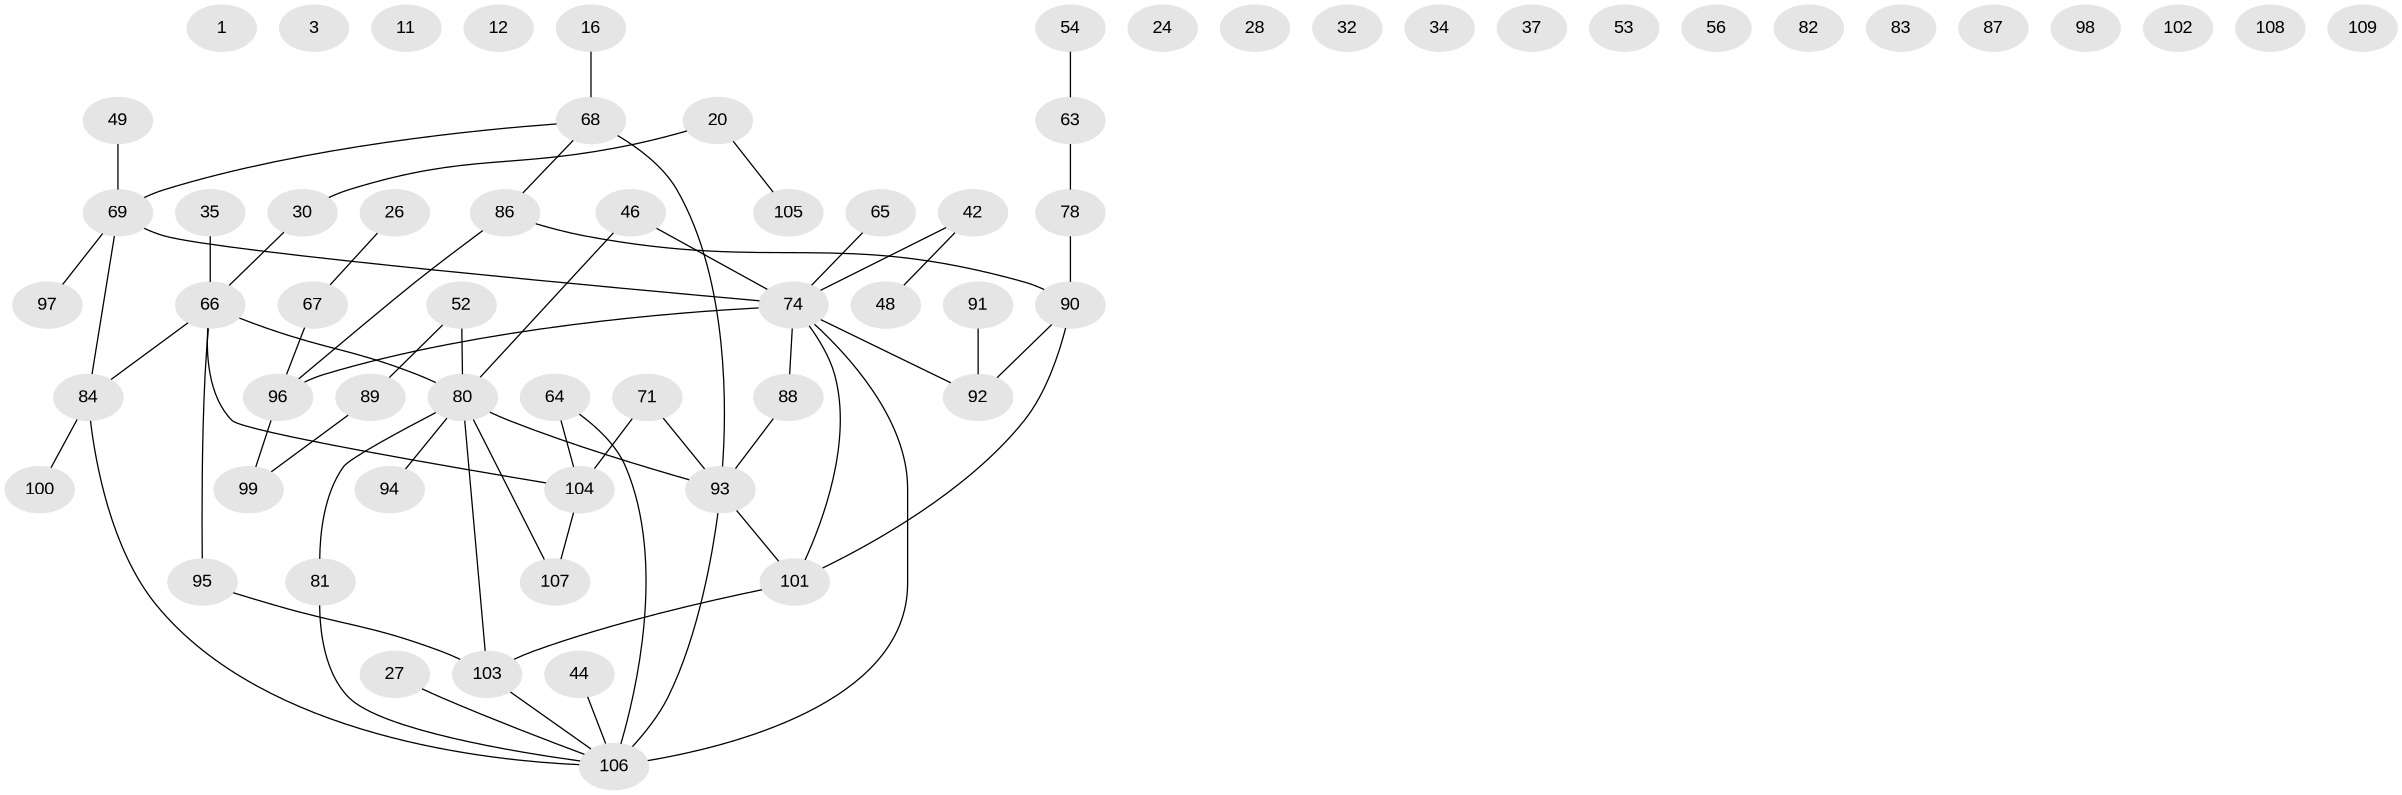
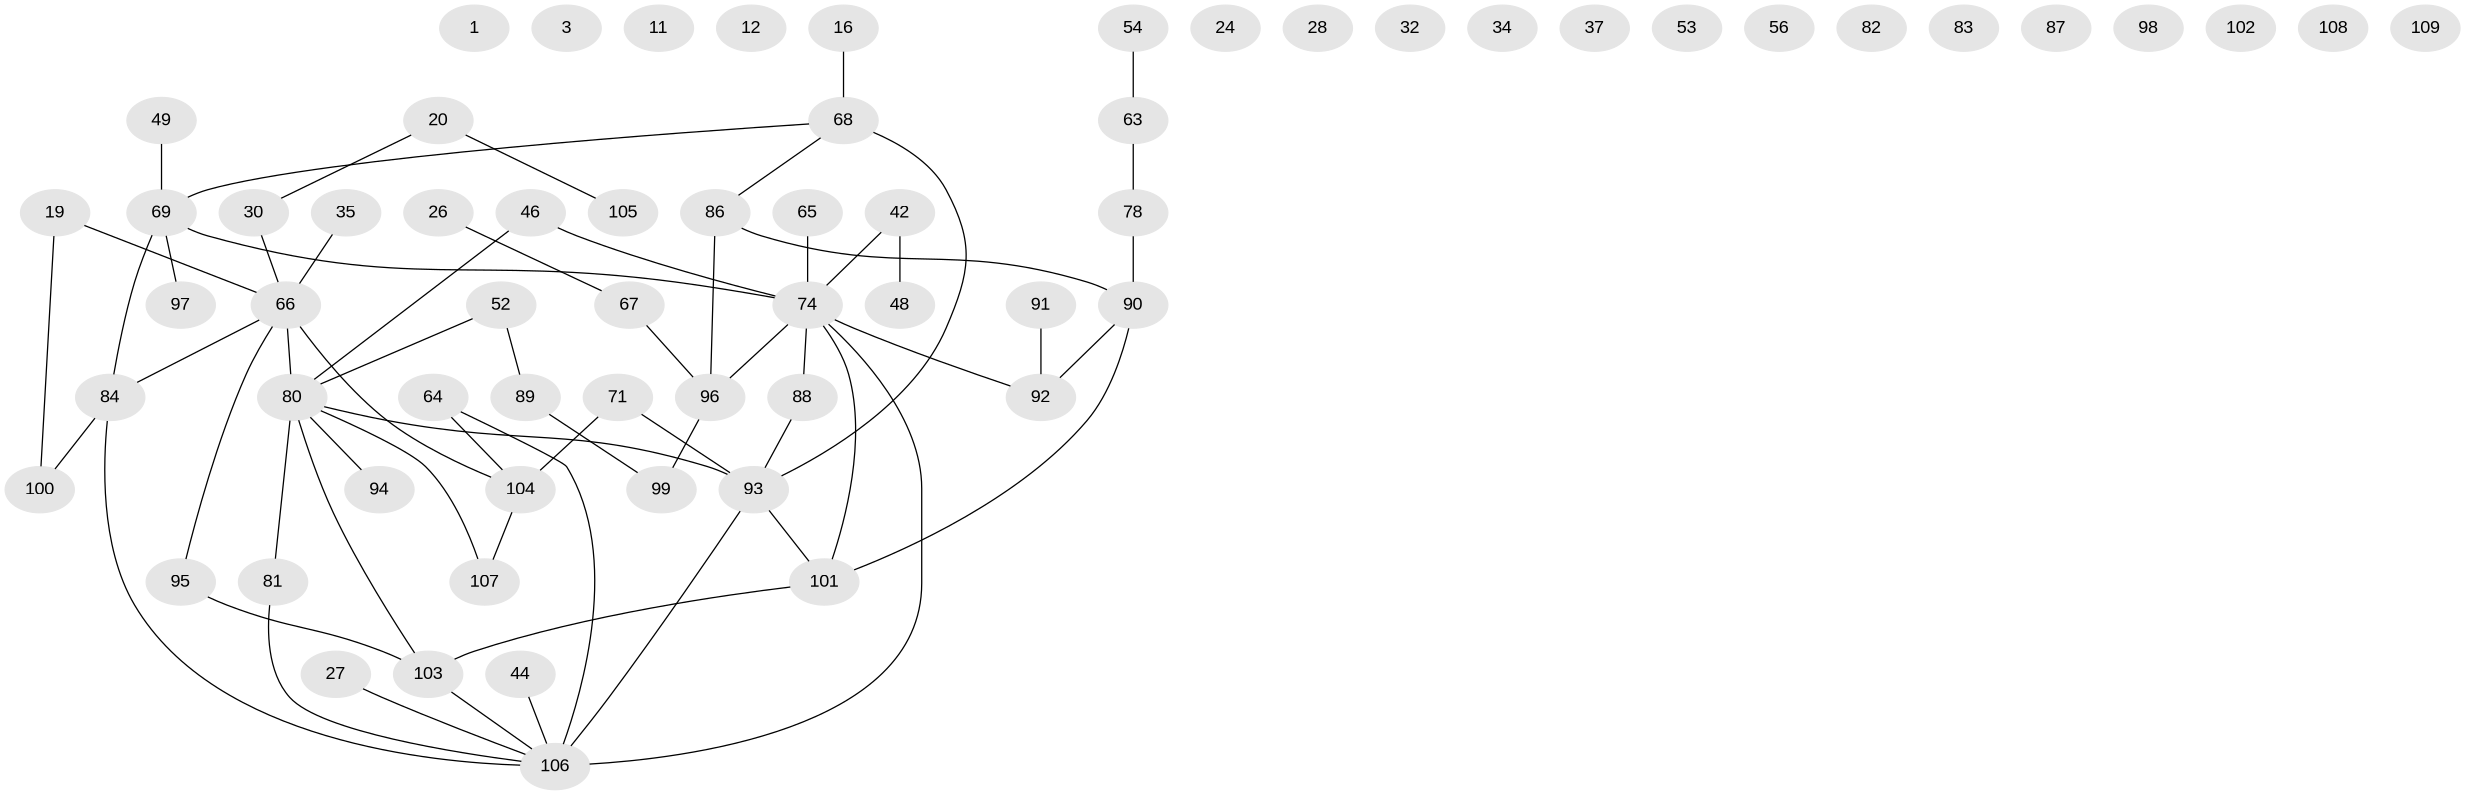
node "19": added
